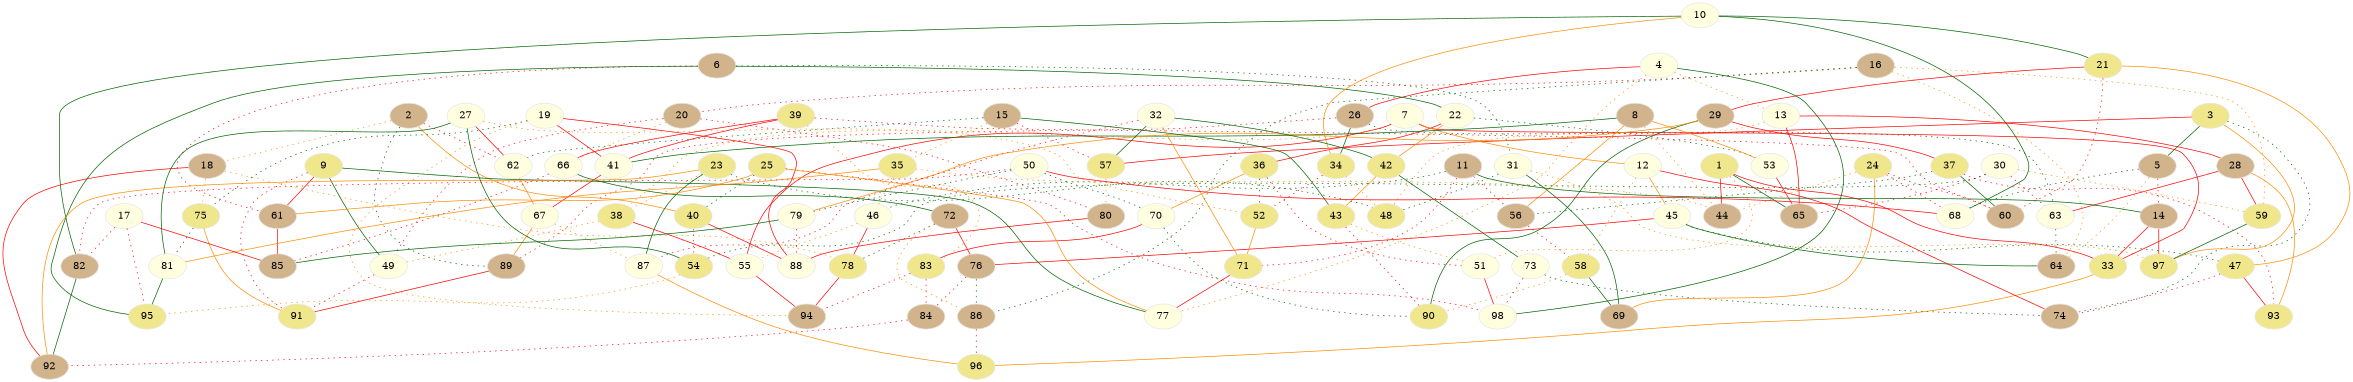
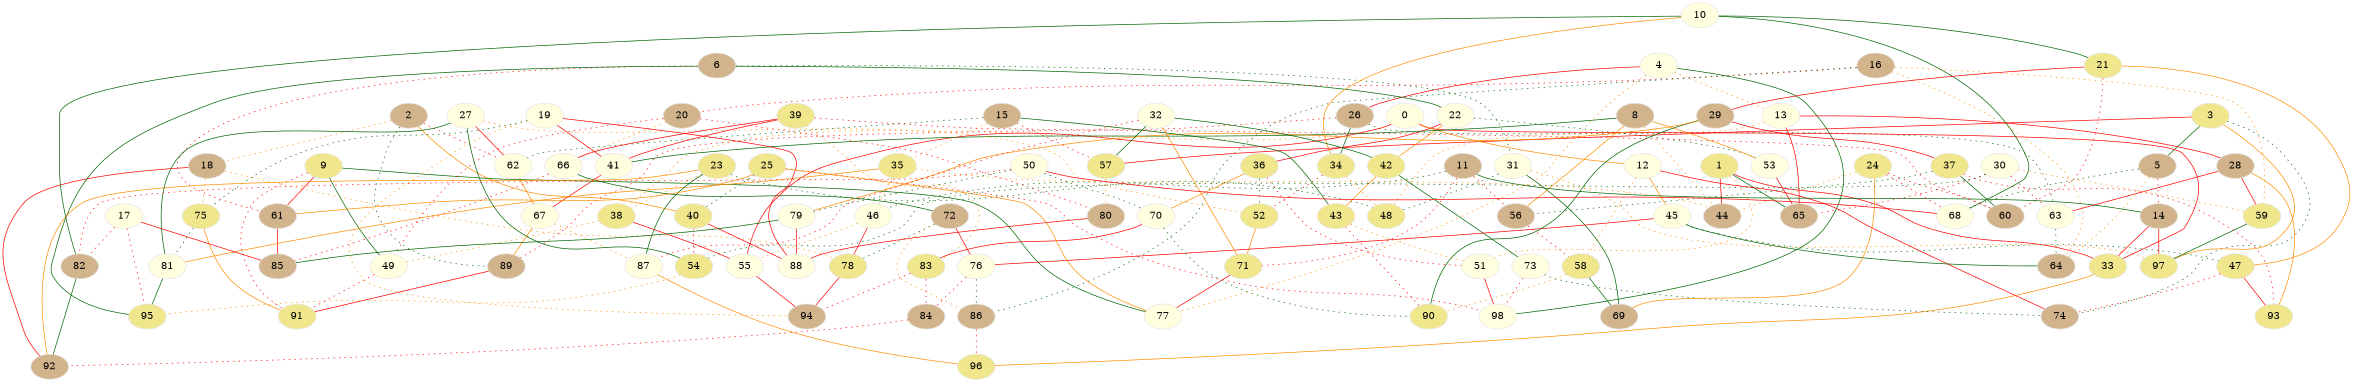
node "7": label "7" -> "0"
edge "79" -- "88": style dotted -> solid
node "76": fillcolor tan -> lightyellow
